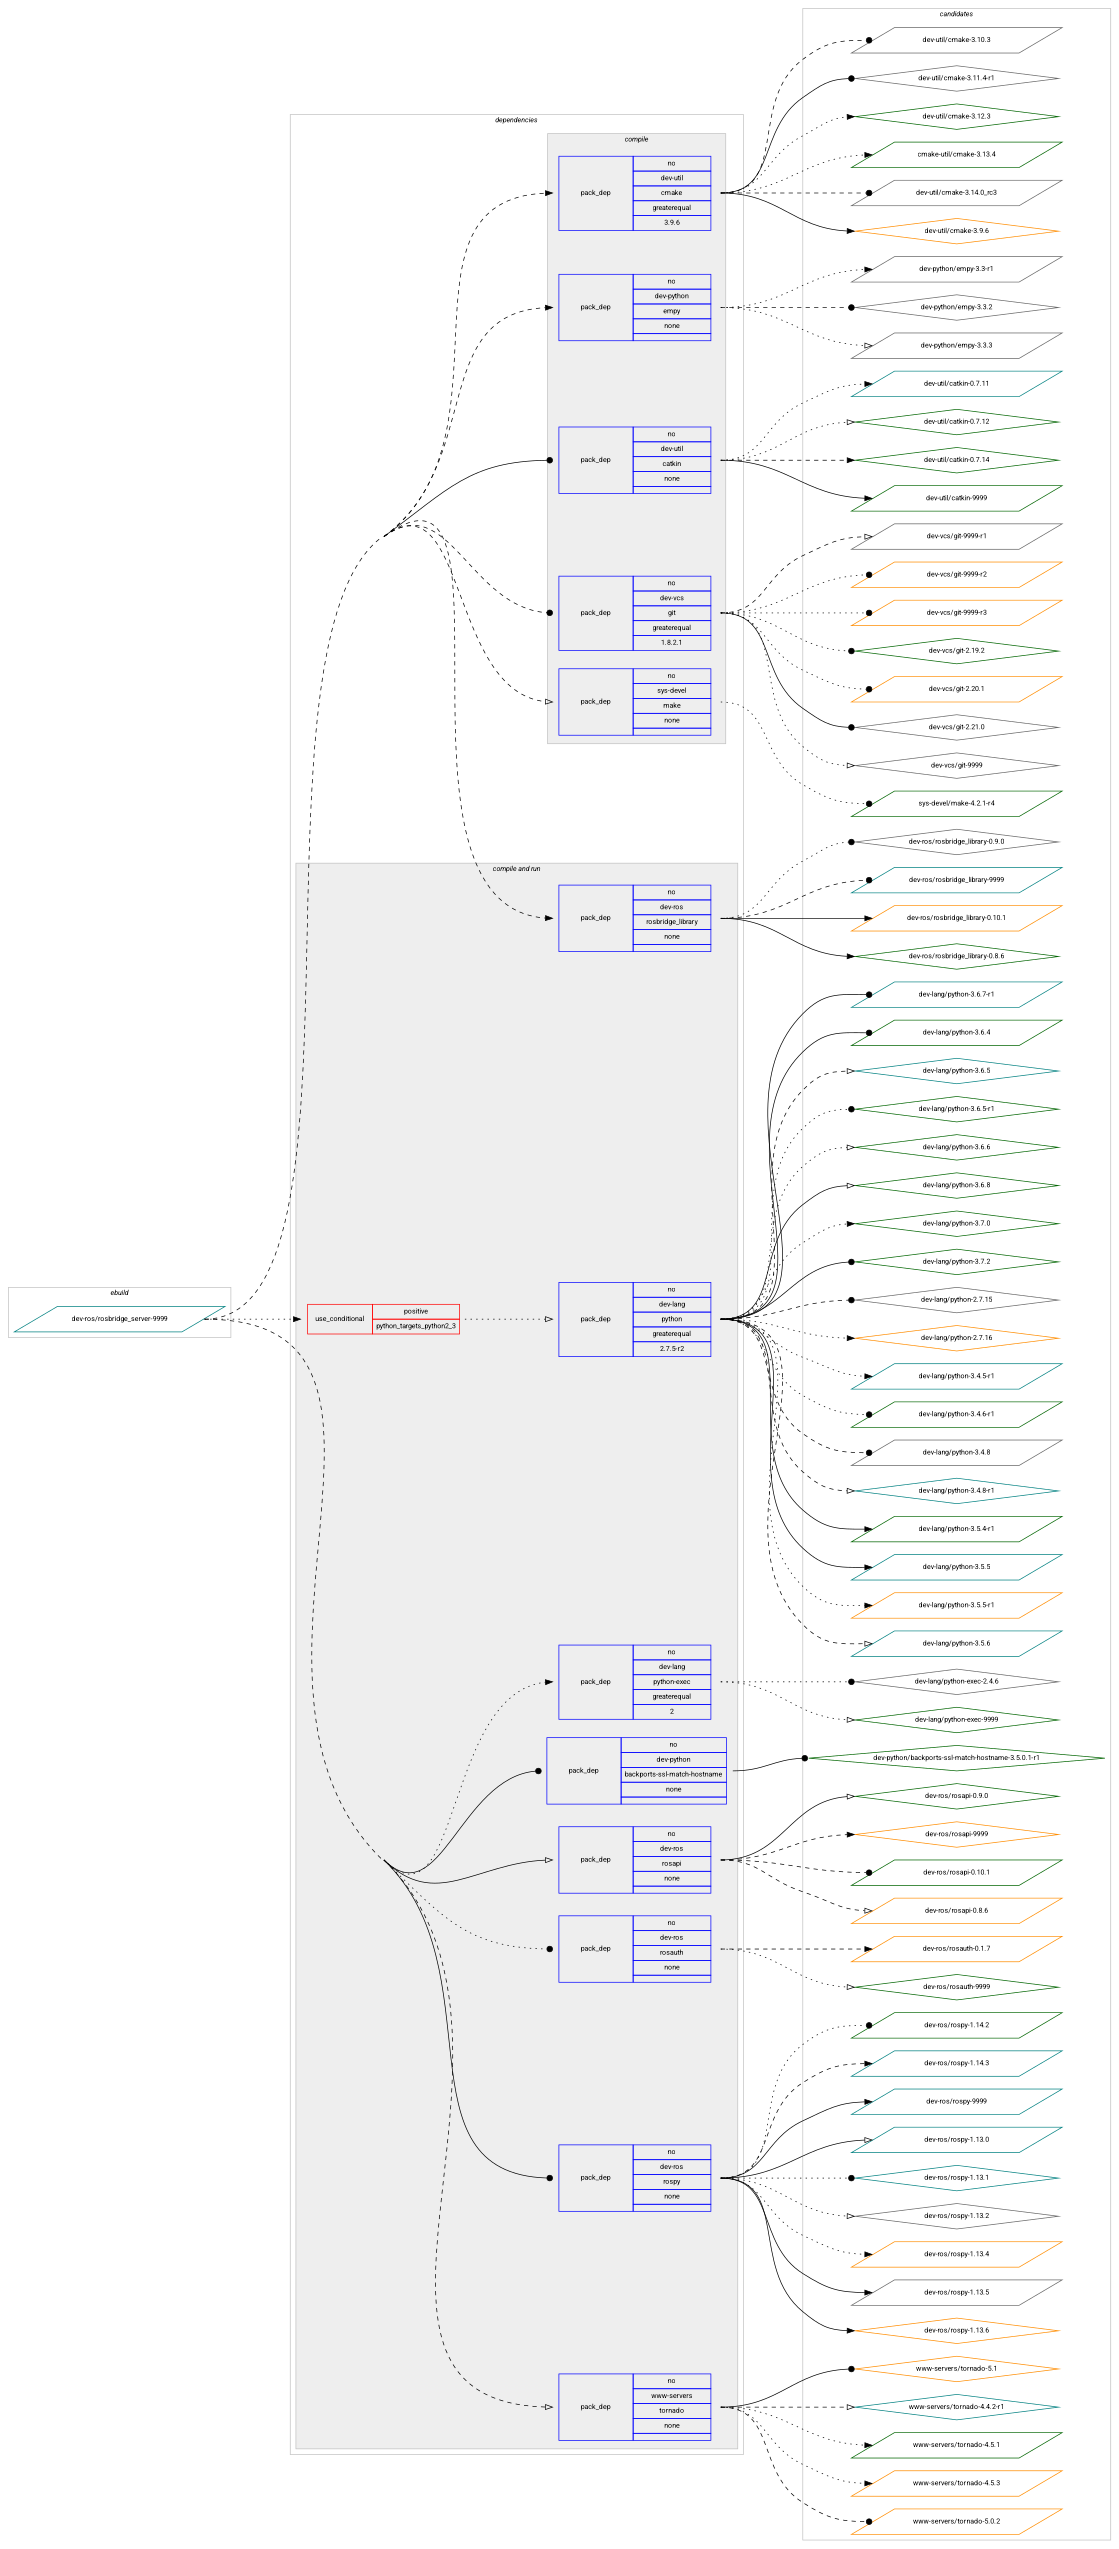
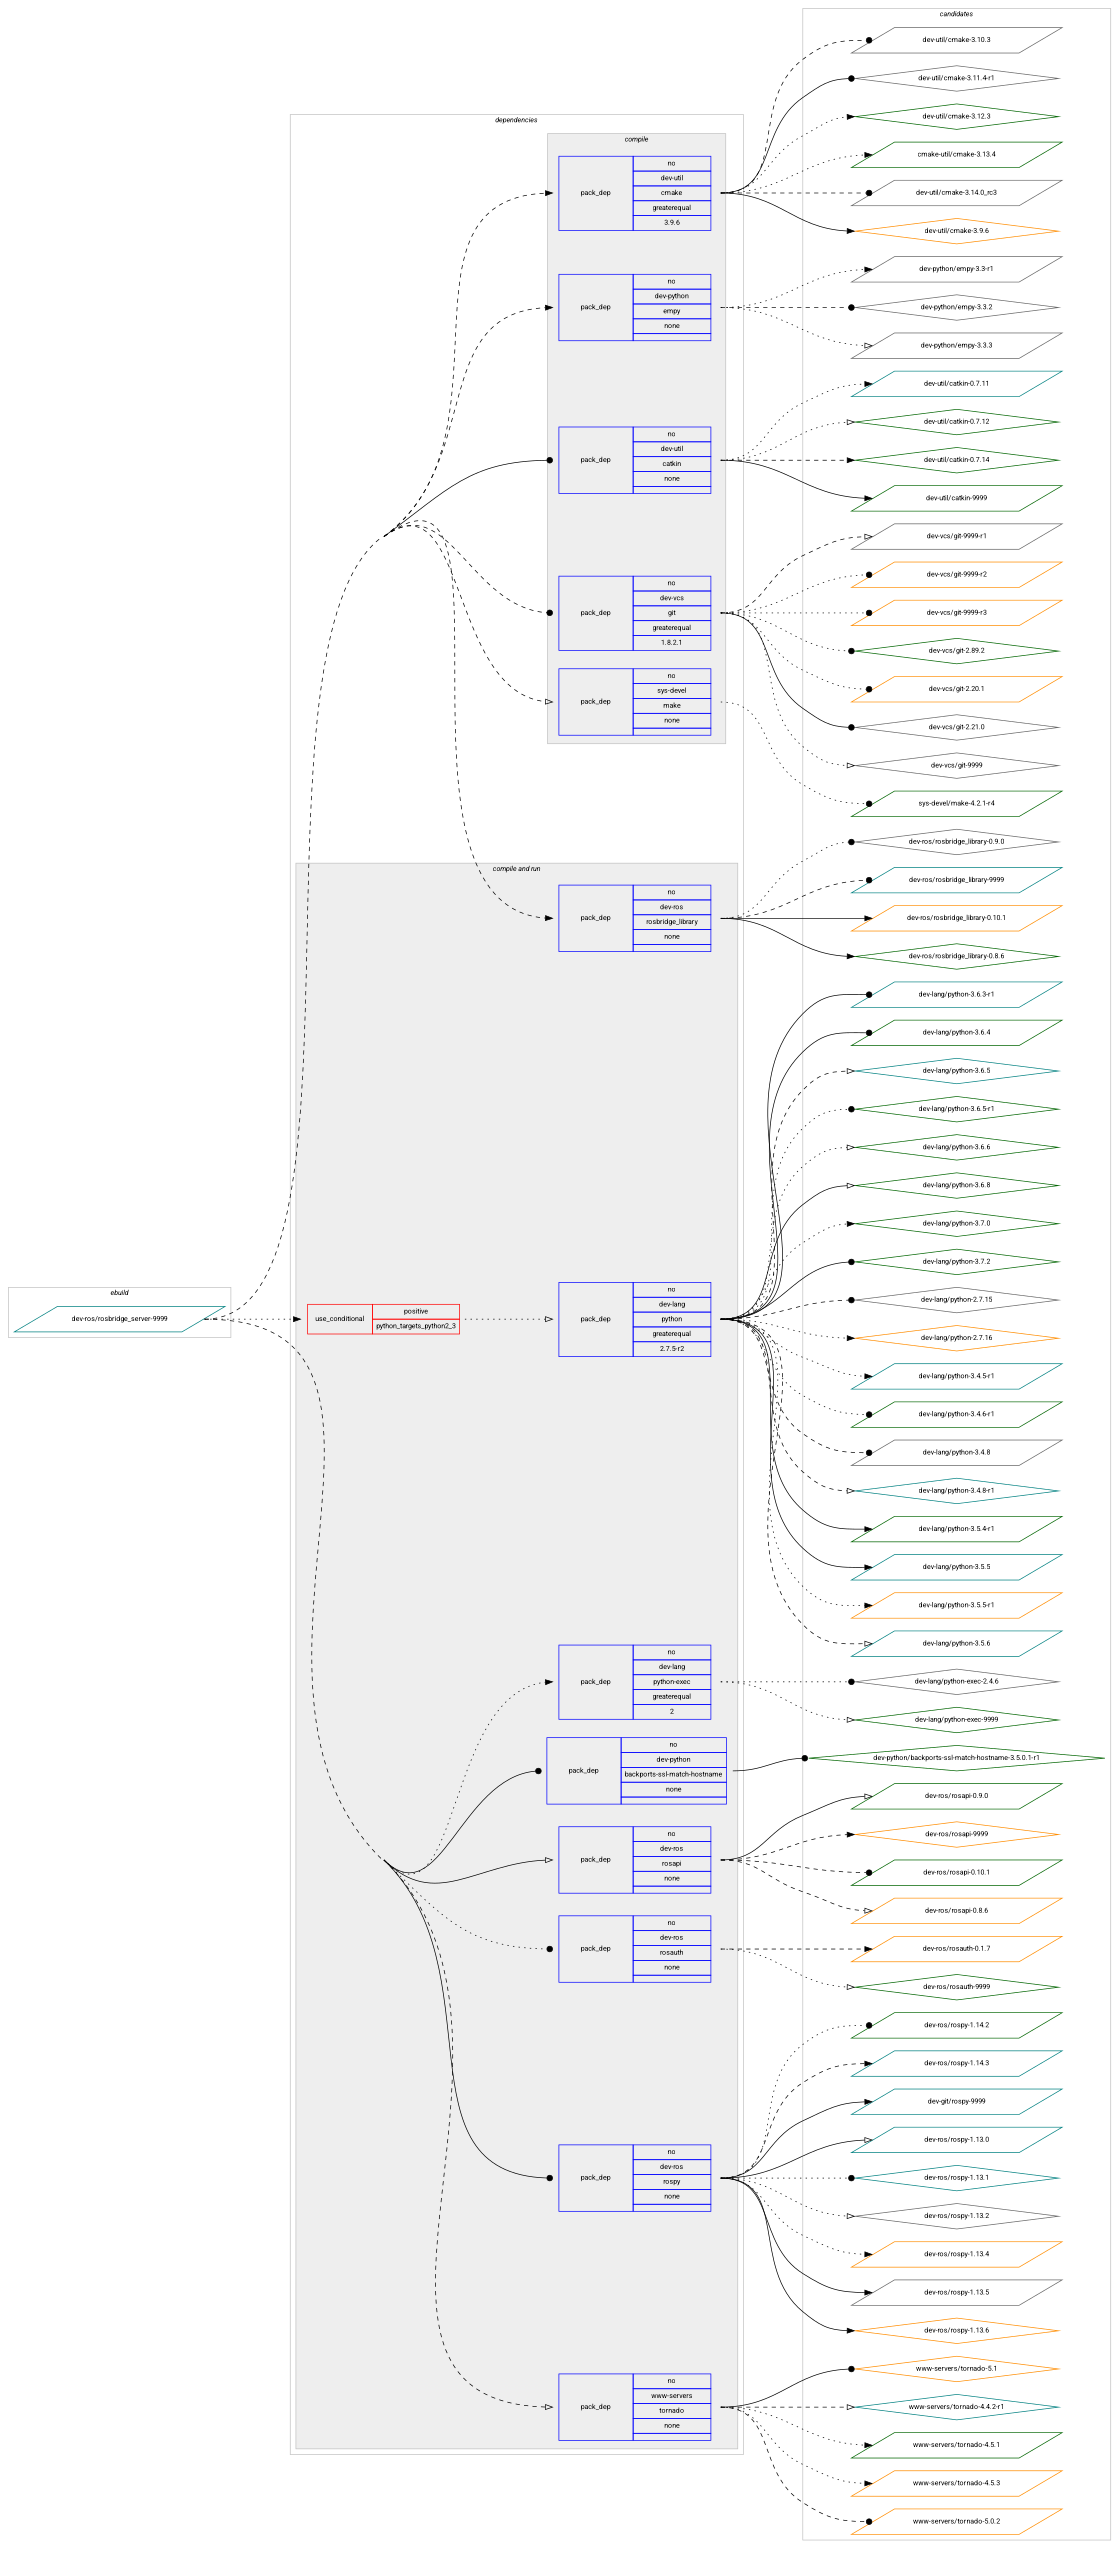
node "dev-vcs/git-2.19.2": label "dev-vcs/git-2.19.2" -> "dev-vcs/git-2.89.2"
node "dev-lang/python-3.6.7-r1": label "dev-lang/python-3.6.7-r1" -> "dev-lang/python-3.6.3-r1"
node "dev-ros/rosapi-0.9.0": shape diamond -> parallelogram
node "dev-ros/rospy-9999": label "dev-ros/rospy-9999" -> "dev-git/rospy-9999"
